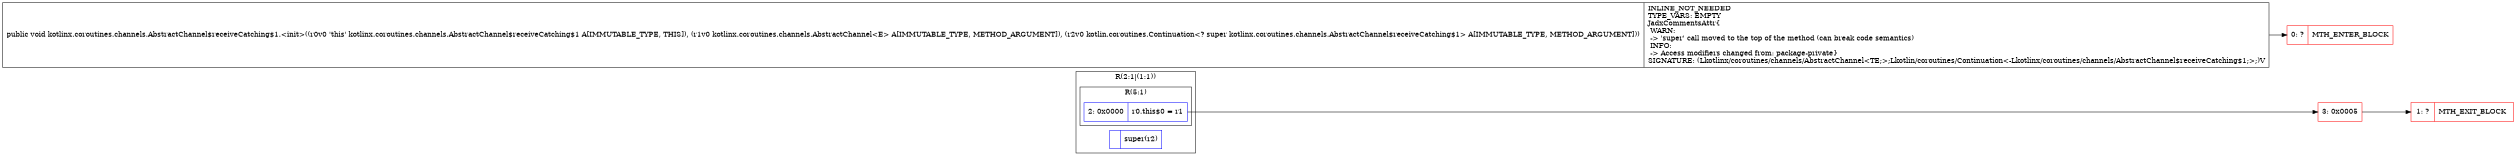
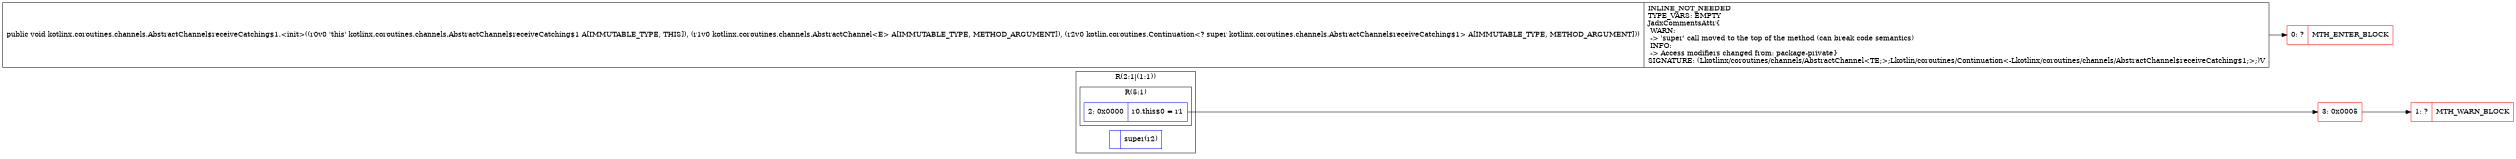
node "1: ?": text "MTH_EXIT_BLOCK" -> "MTH_WARN_BLOCK"
